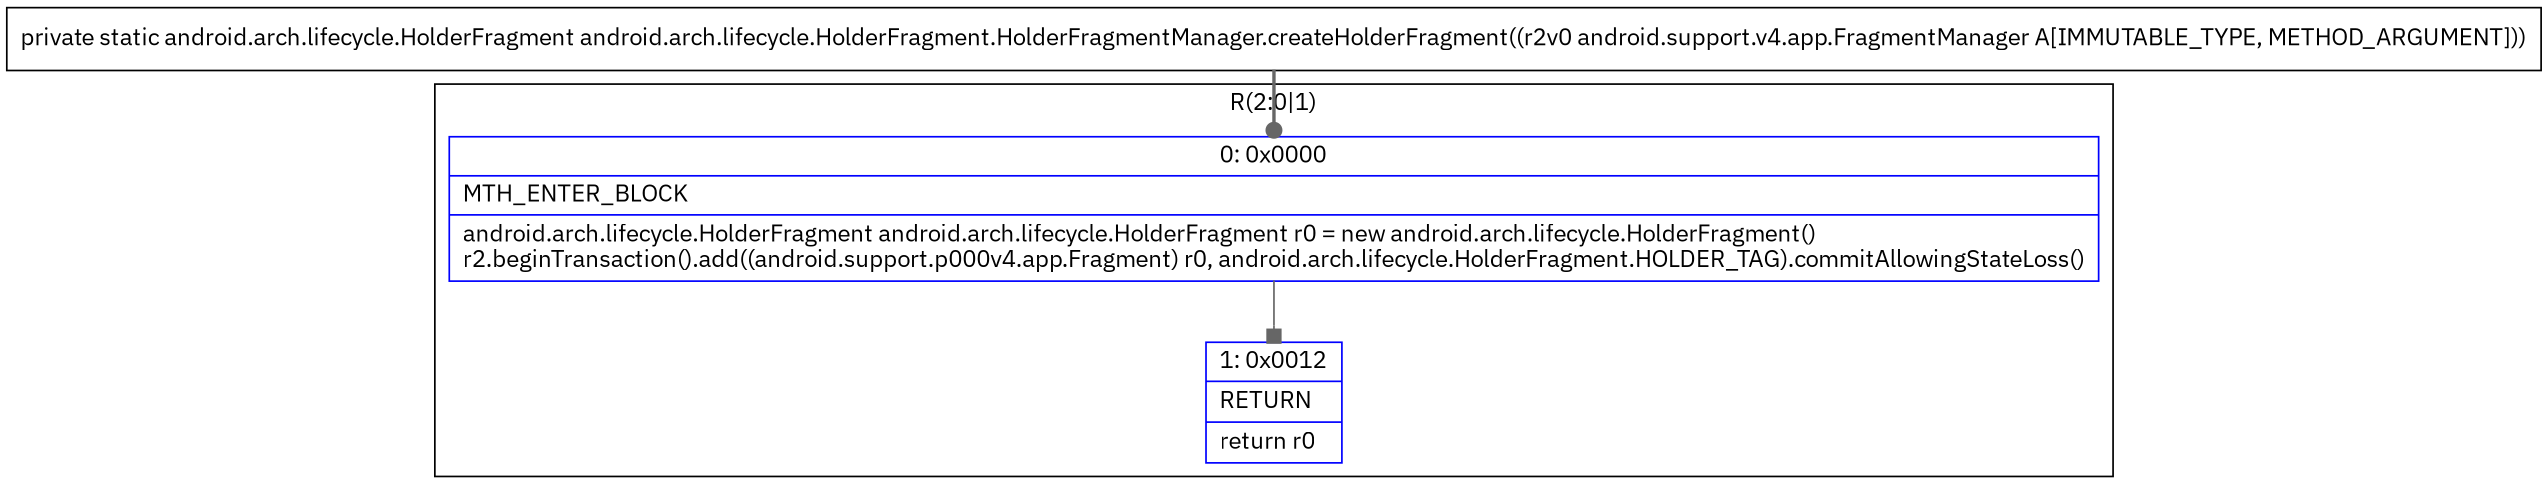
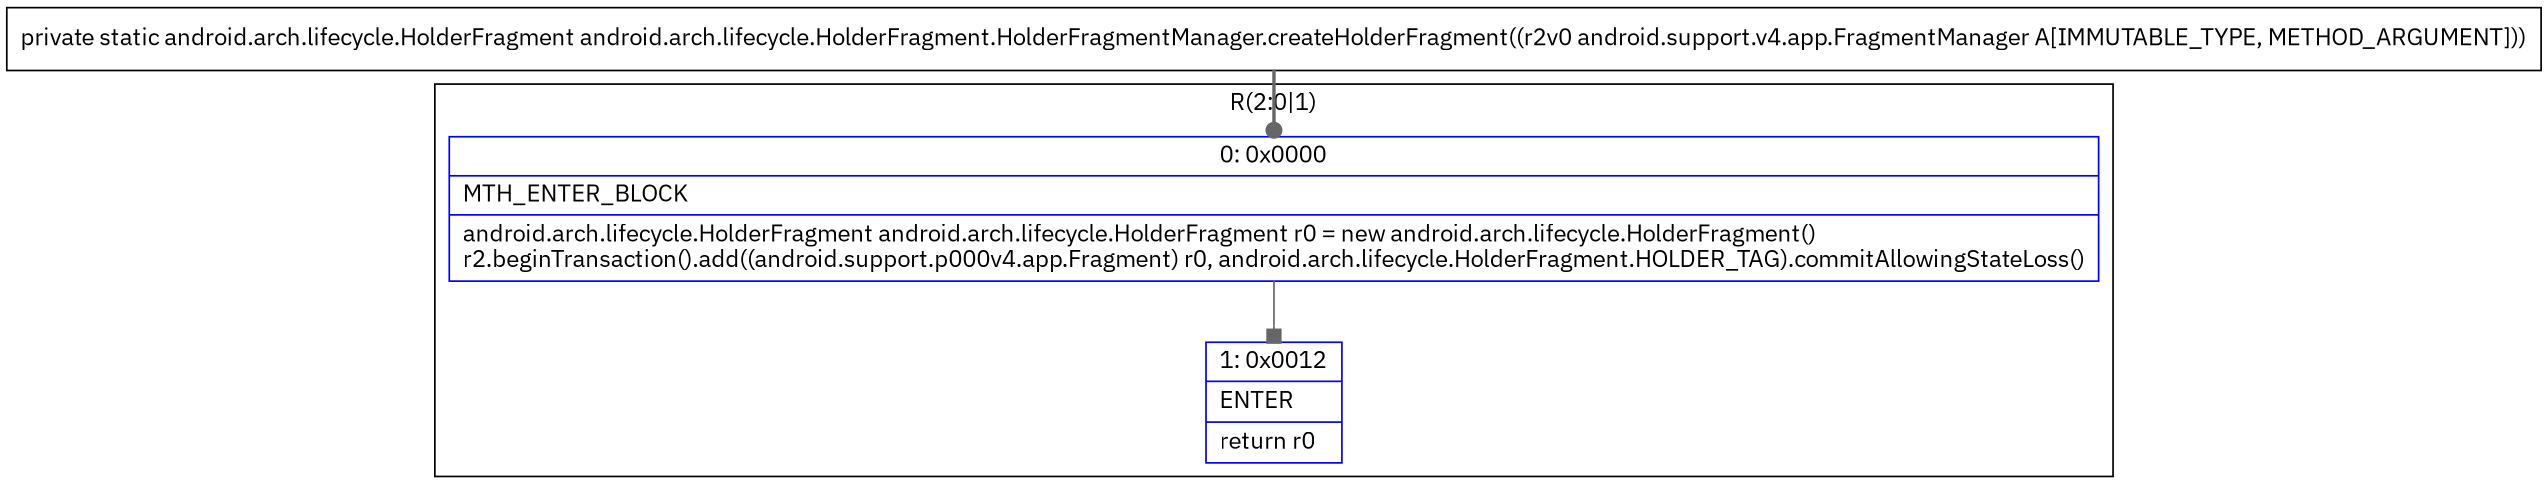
node "1: 0x0012": text "RETURN" -> "ENTER"
